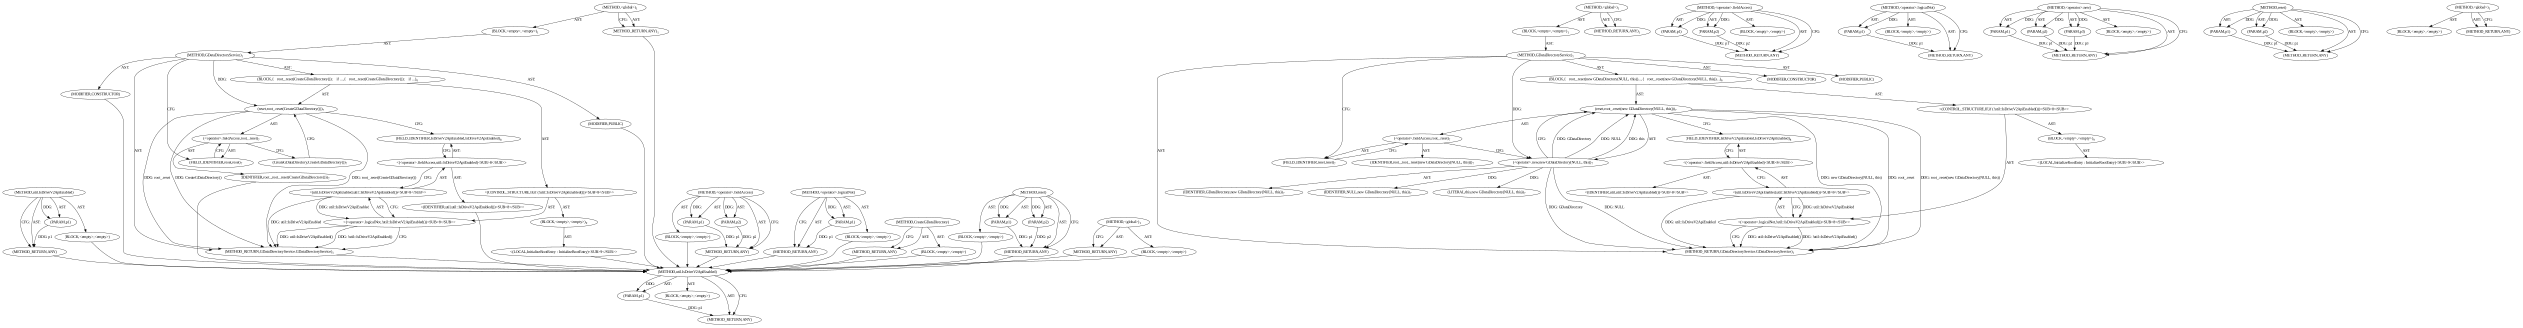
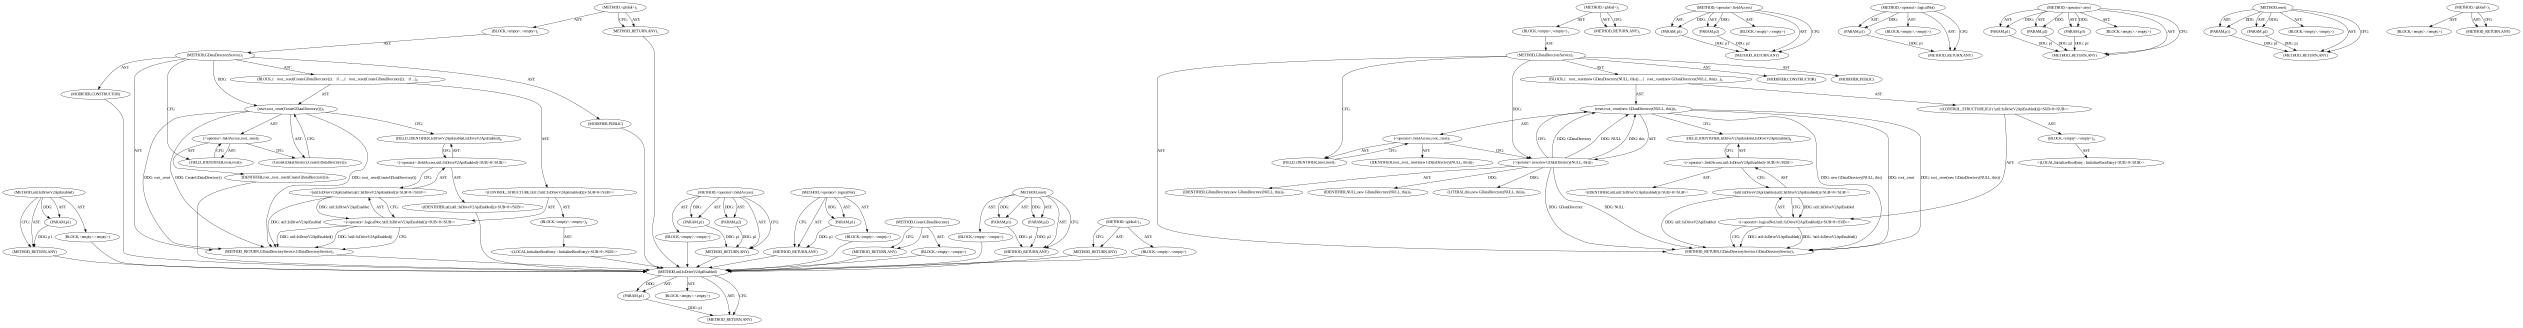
edge "(reset,root_.reset(CreateGDataDirectory()))" -> "(CreateGDataDirectory,CreateGDataDirectory())": added, label "AST:"
